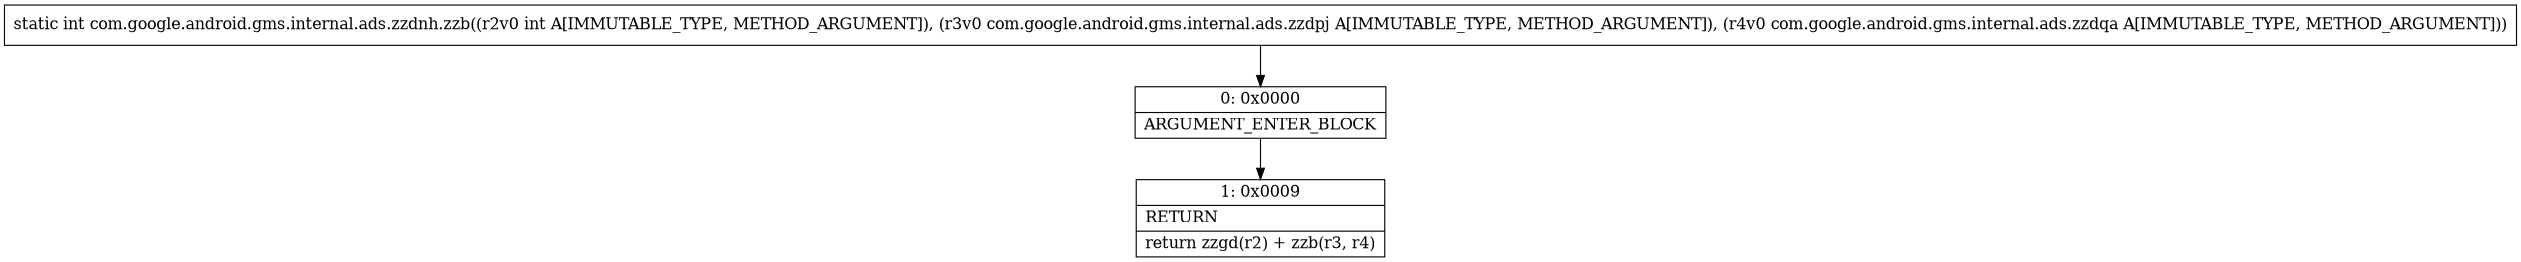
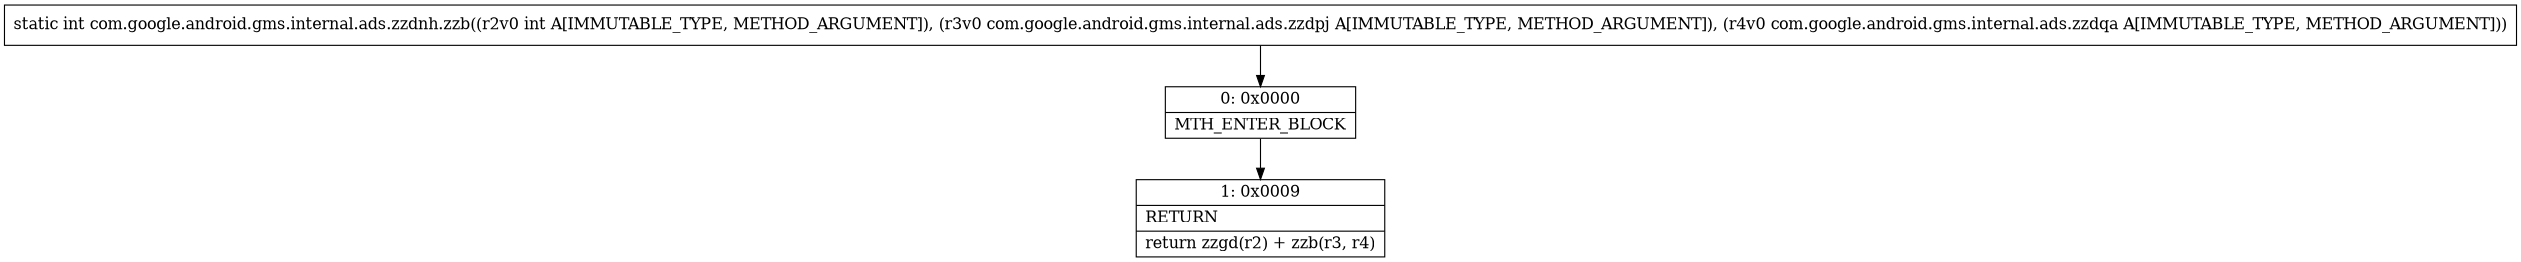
node "0: 0x0000": text "ARGUMENT_ENTER_BLOCK" -> "MTH_ENTER_BLOCK"
